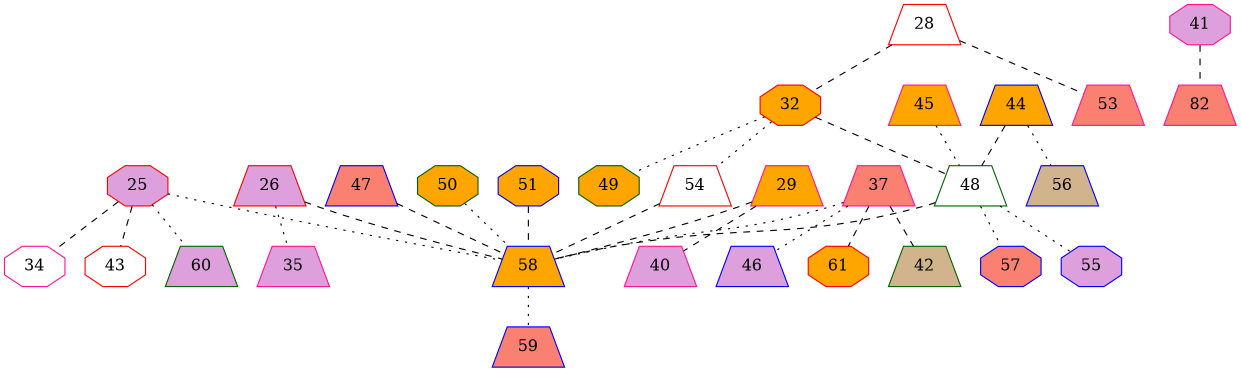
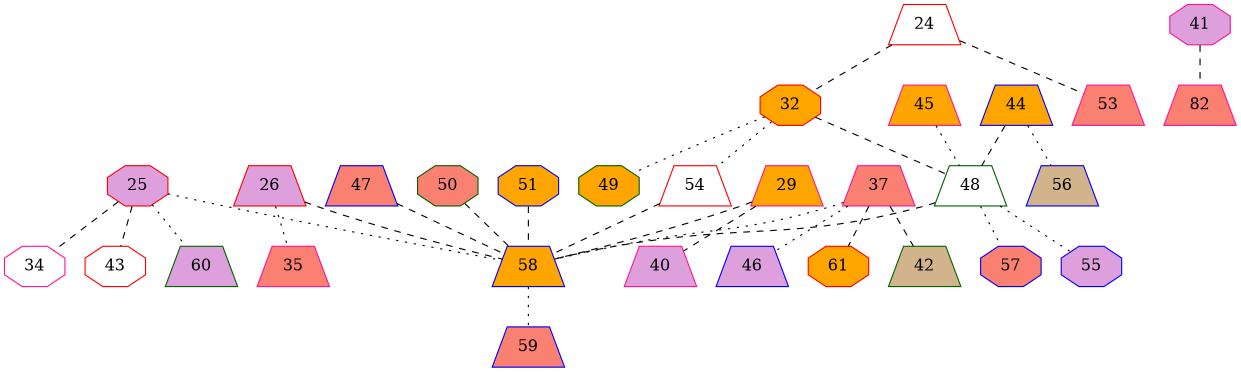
node "28": label "28" -> "24"
node "50": fillcolor orange -> salmon
edge "50" -- "58": style dotted -> dashed
node "35": fillcolor plum -> salmon
